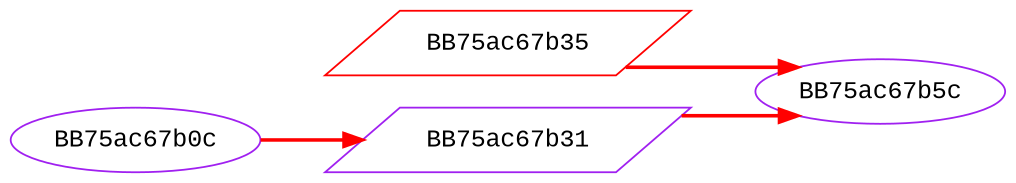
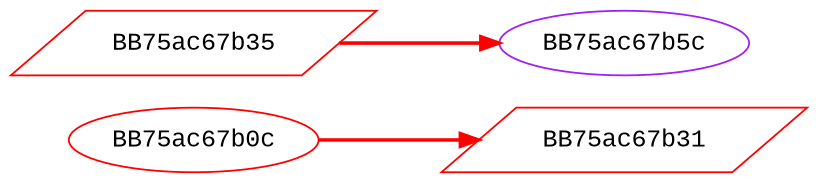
edge "BB75ac67b31" -> "BB75ac67b5c": removed
node "BB75ac67b0c": color purple -> red
node "BB75ac67b31": color purple -> red
